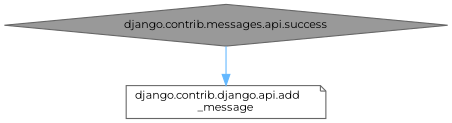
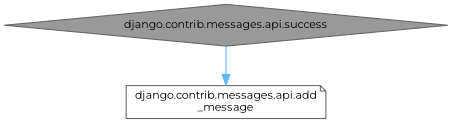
node "django.contrib.django.api.add _message": label "django.contrib.django.api.add _message" -> "django.contrib.messages.api.add _message"
